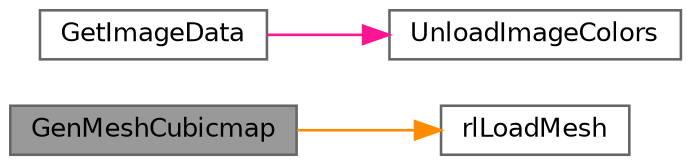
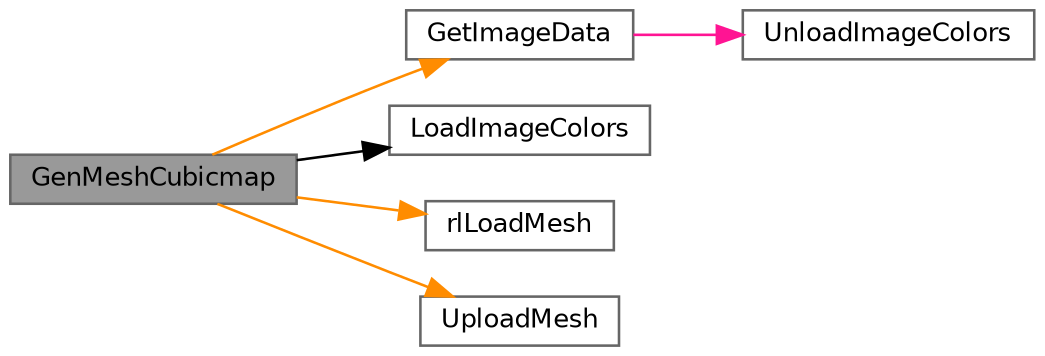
edge "GenMeshCubicmap" -> "GetImageData": added
node "LoadImageColors": added
node "UploadMesh": added
